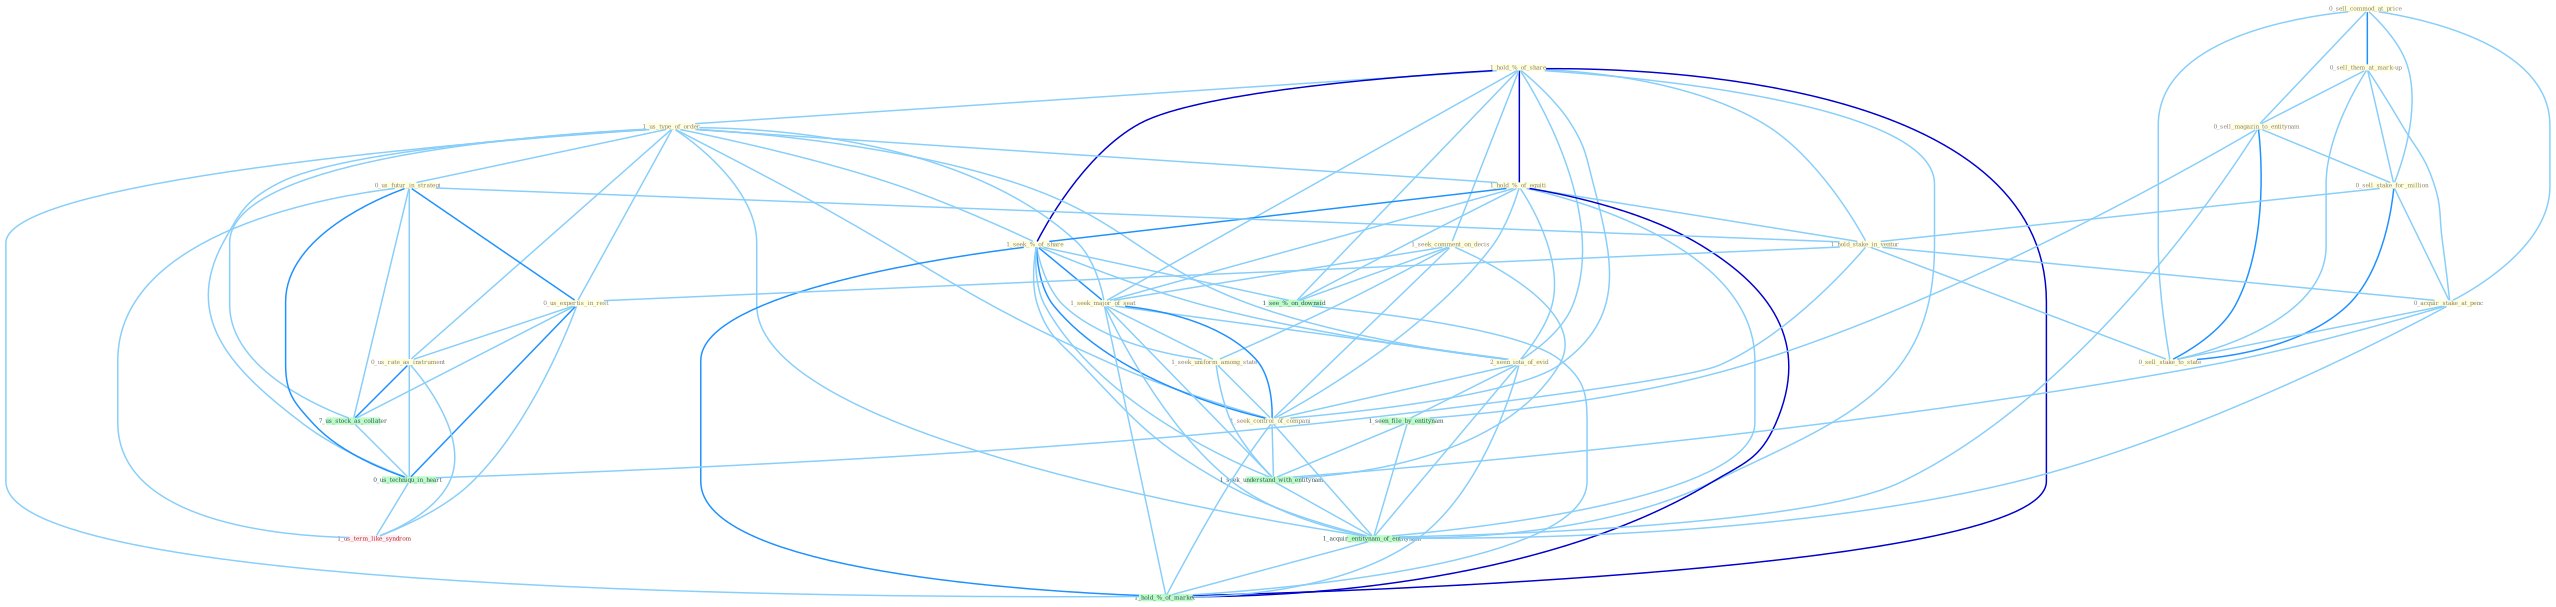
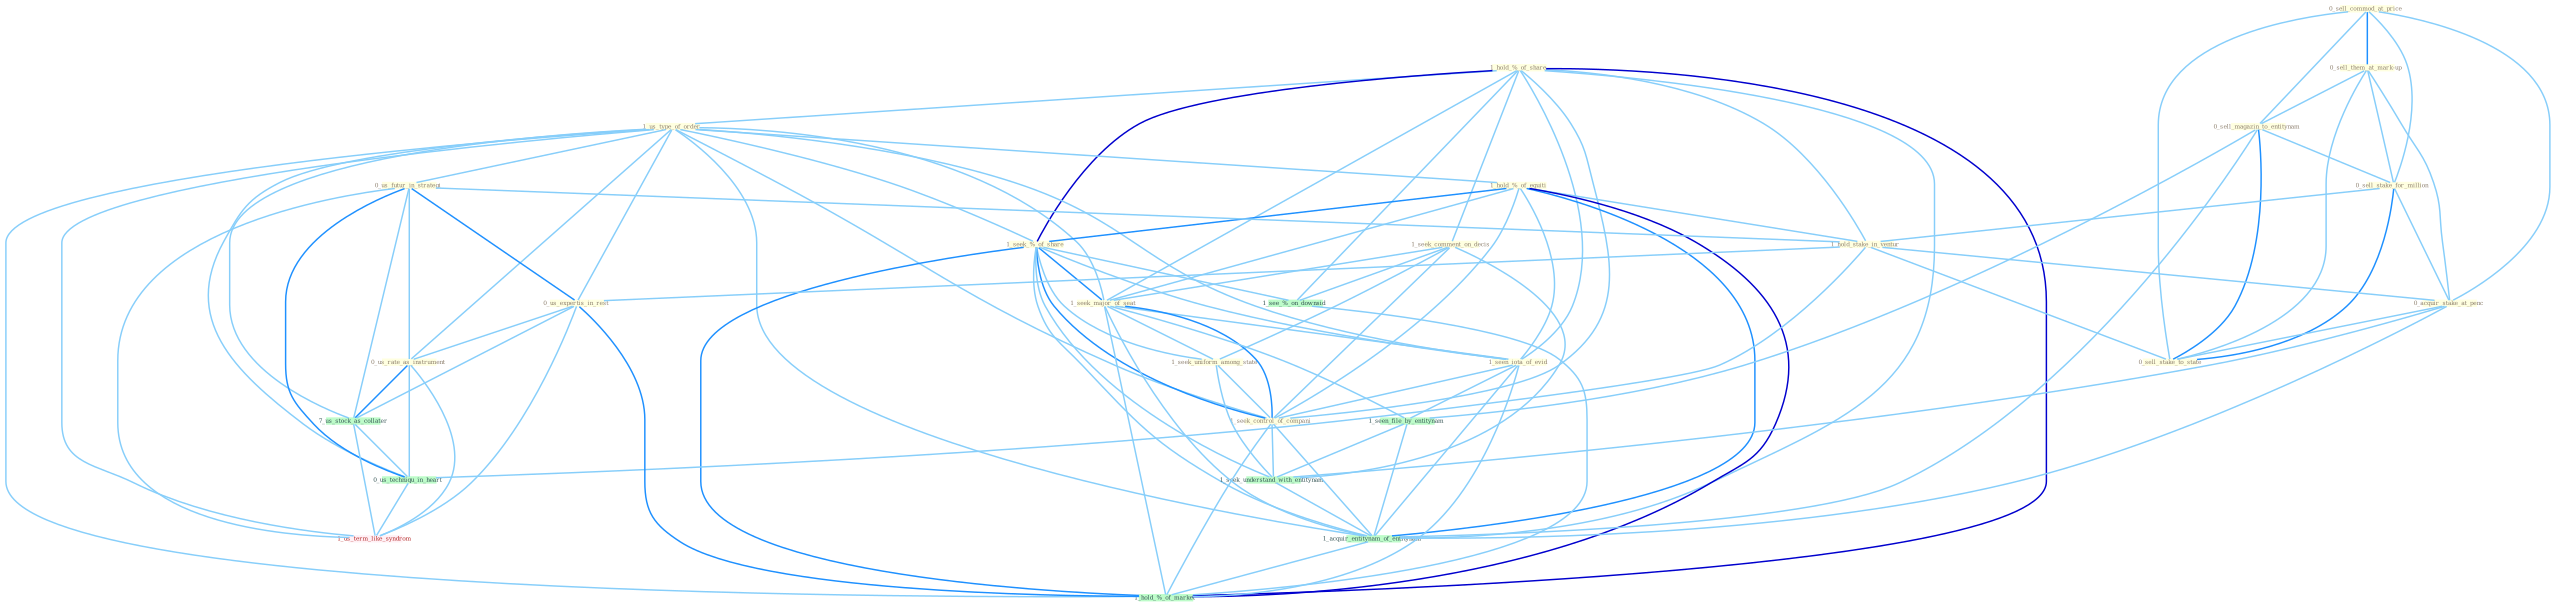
edge "1_hold_%_of_share" -- "1_hold_%_of_equiti": removed
edge "1_us_type_of_order" -- "1_us_term_like_syndrom": added
edge "1_hold_%_of_equiti" -- "1_see_%_on_downsid": removed
node "2_seen_iota_of_evid": label "2_seen_iota_of_evid" -> "1_seen_iota_of_evid"
edge "1_seek_major_of_seat" -- "1_seek_understand_with_entitynam": now "1_seek_major_of_seat" -- "1_seen_file_by_entitynam"
edge "0_us_expertis_in_rest" -- "0_us_techniqu_in_heart": now "0_us_expertis_in_rest" -- "1_hold_%_of_market"
edge "1_hold_%_of_equiti" -- "1_acquir_entitynam_of_entitynam": color #87cefa -> #1e90ff
edge "7_us_stock_as_collater" -- "1_us_term_like_syndrom": added
